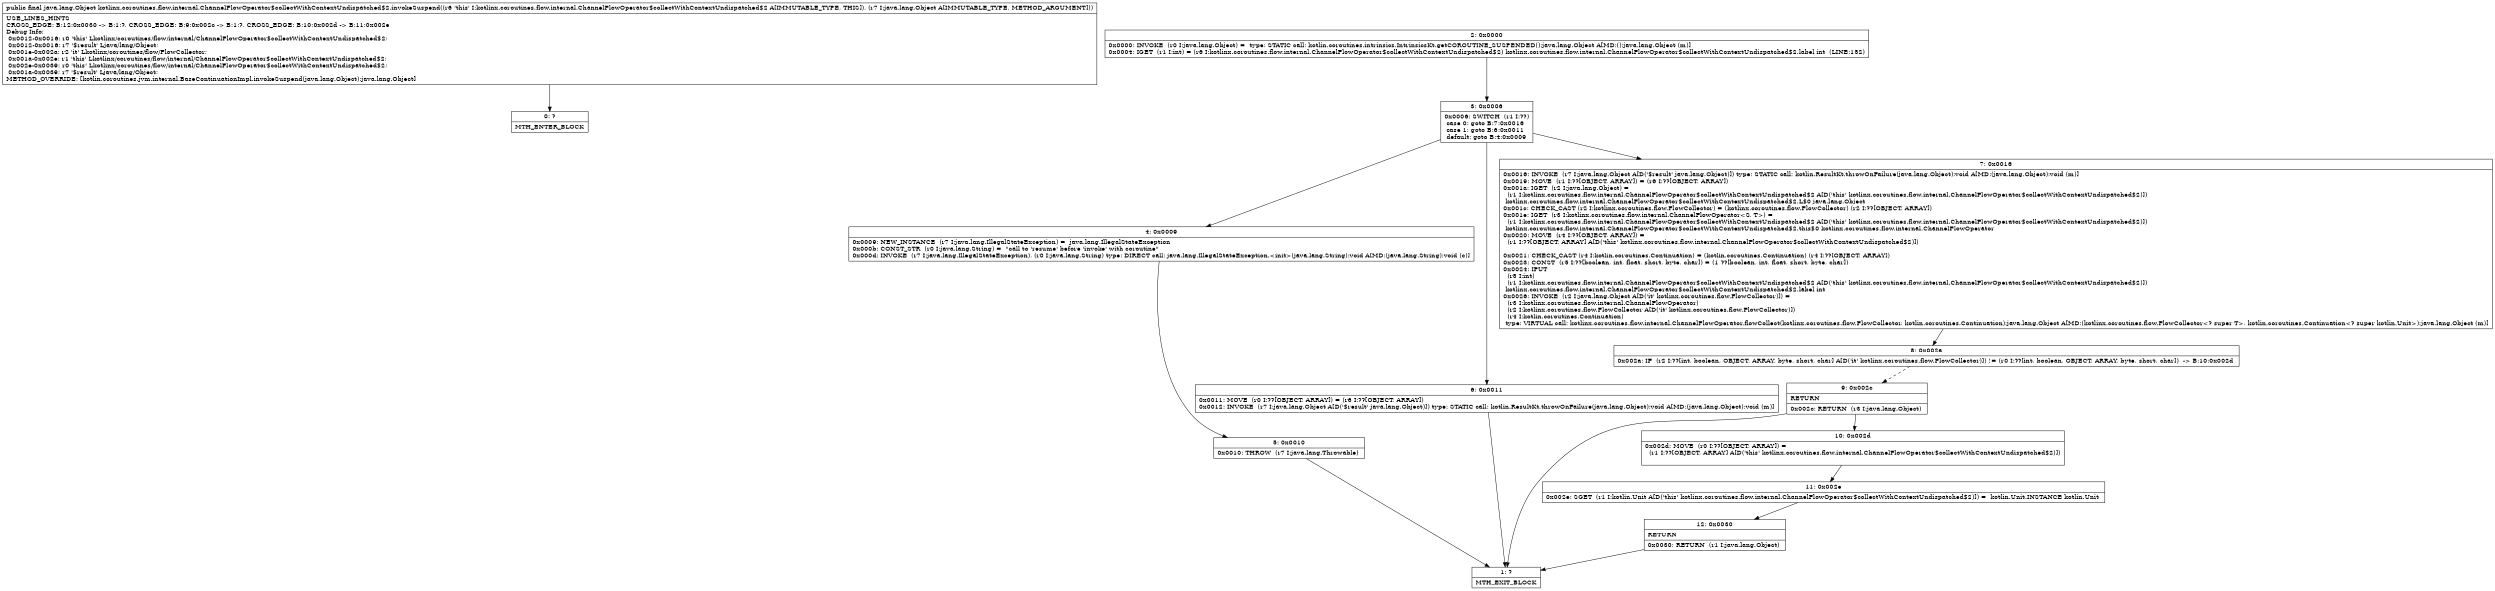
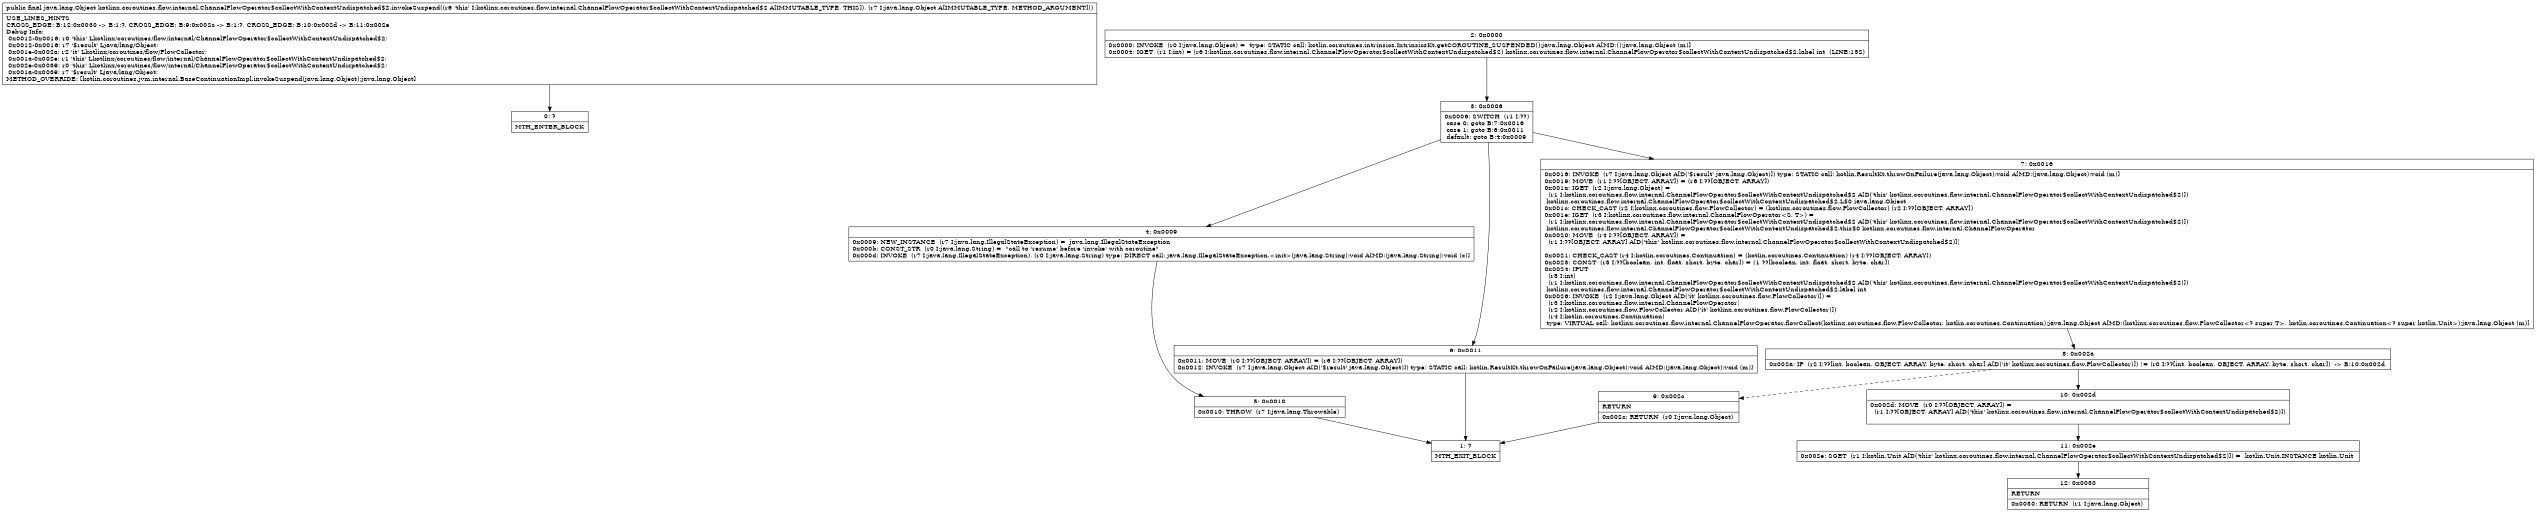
node "9: 0x002c": text "0x002c: RETURN  (r3 I:java.lang.Object)" -> "0x002c: RETURN  (r0 I:java.lang.Object)"
edge "9: 0x002c" -> "10: 0x002d": now "8: 0x002a" -> "10: 0x002d"
edge "12: 0x0030" -> "1: ?": removed
